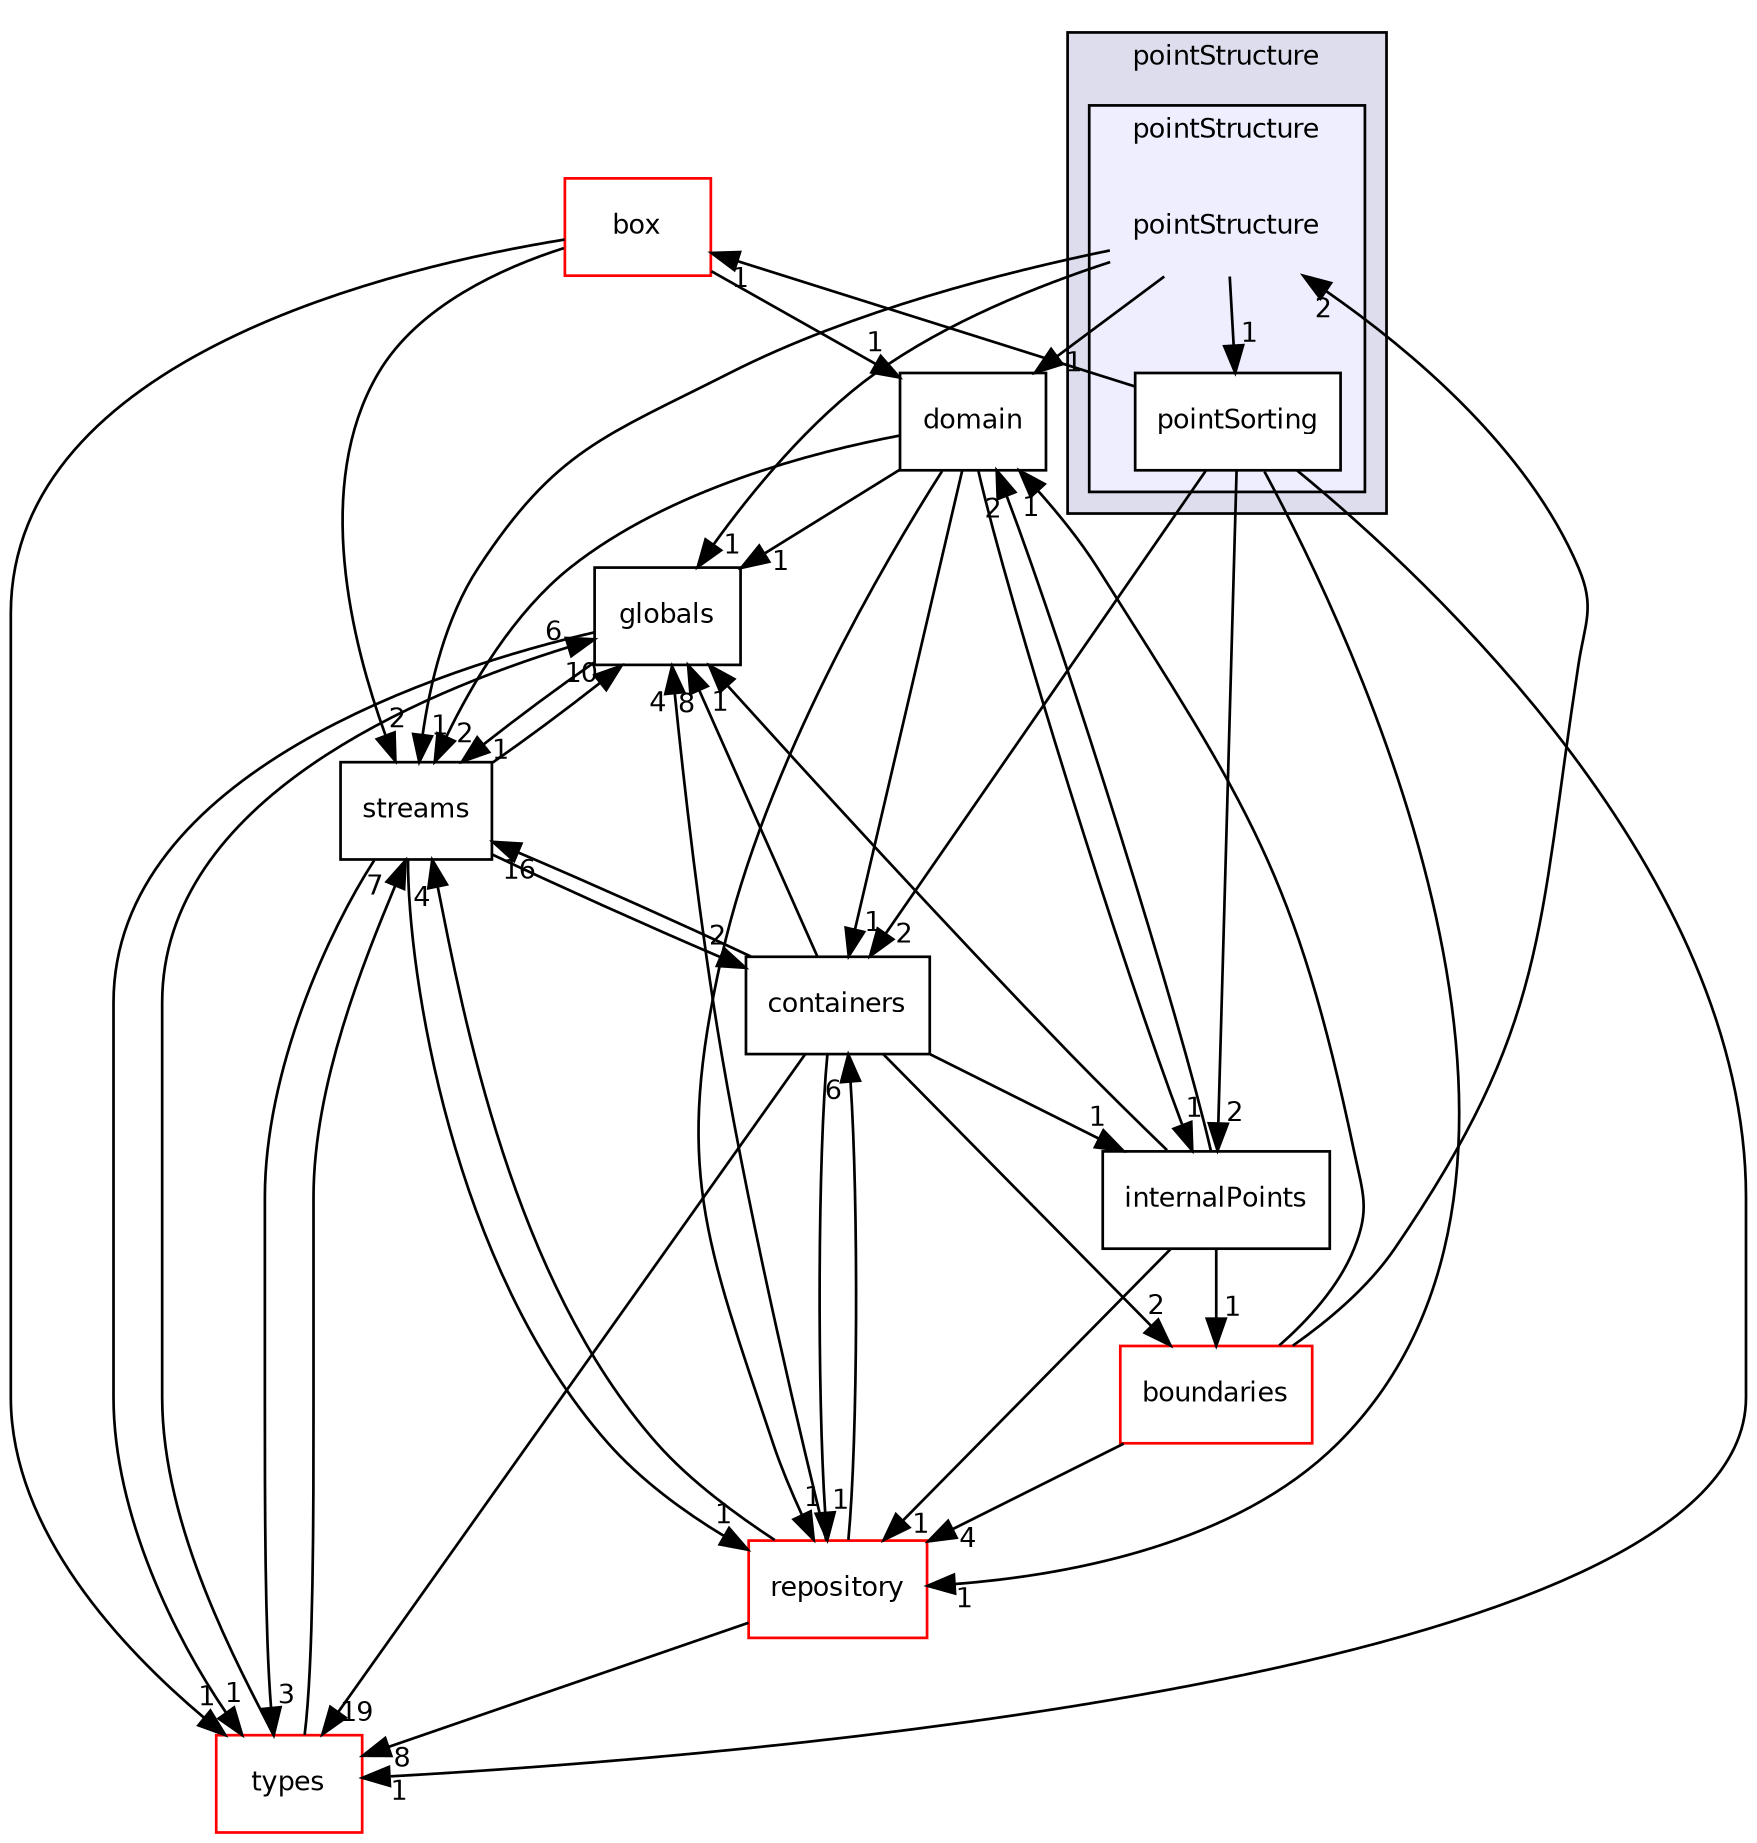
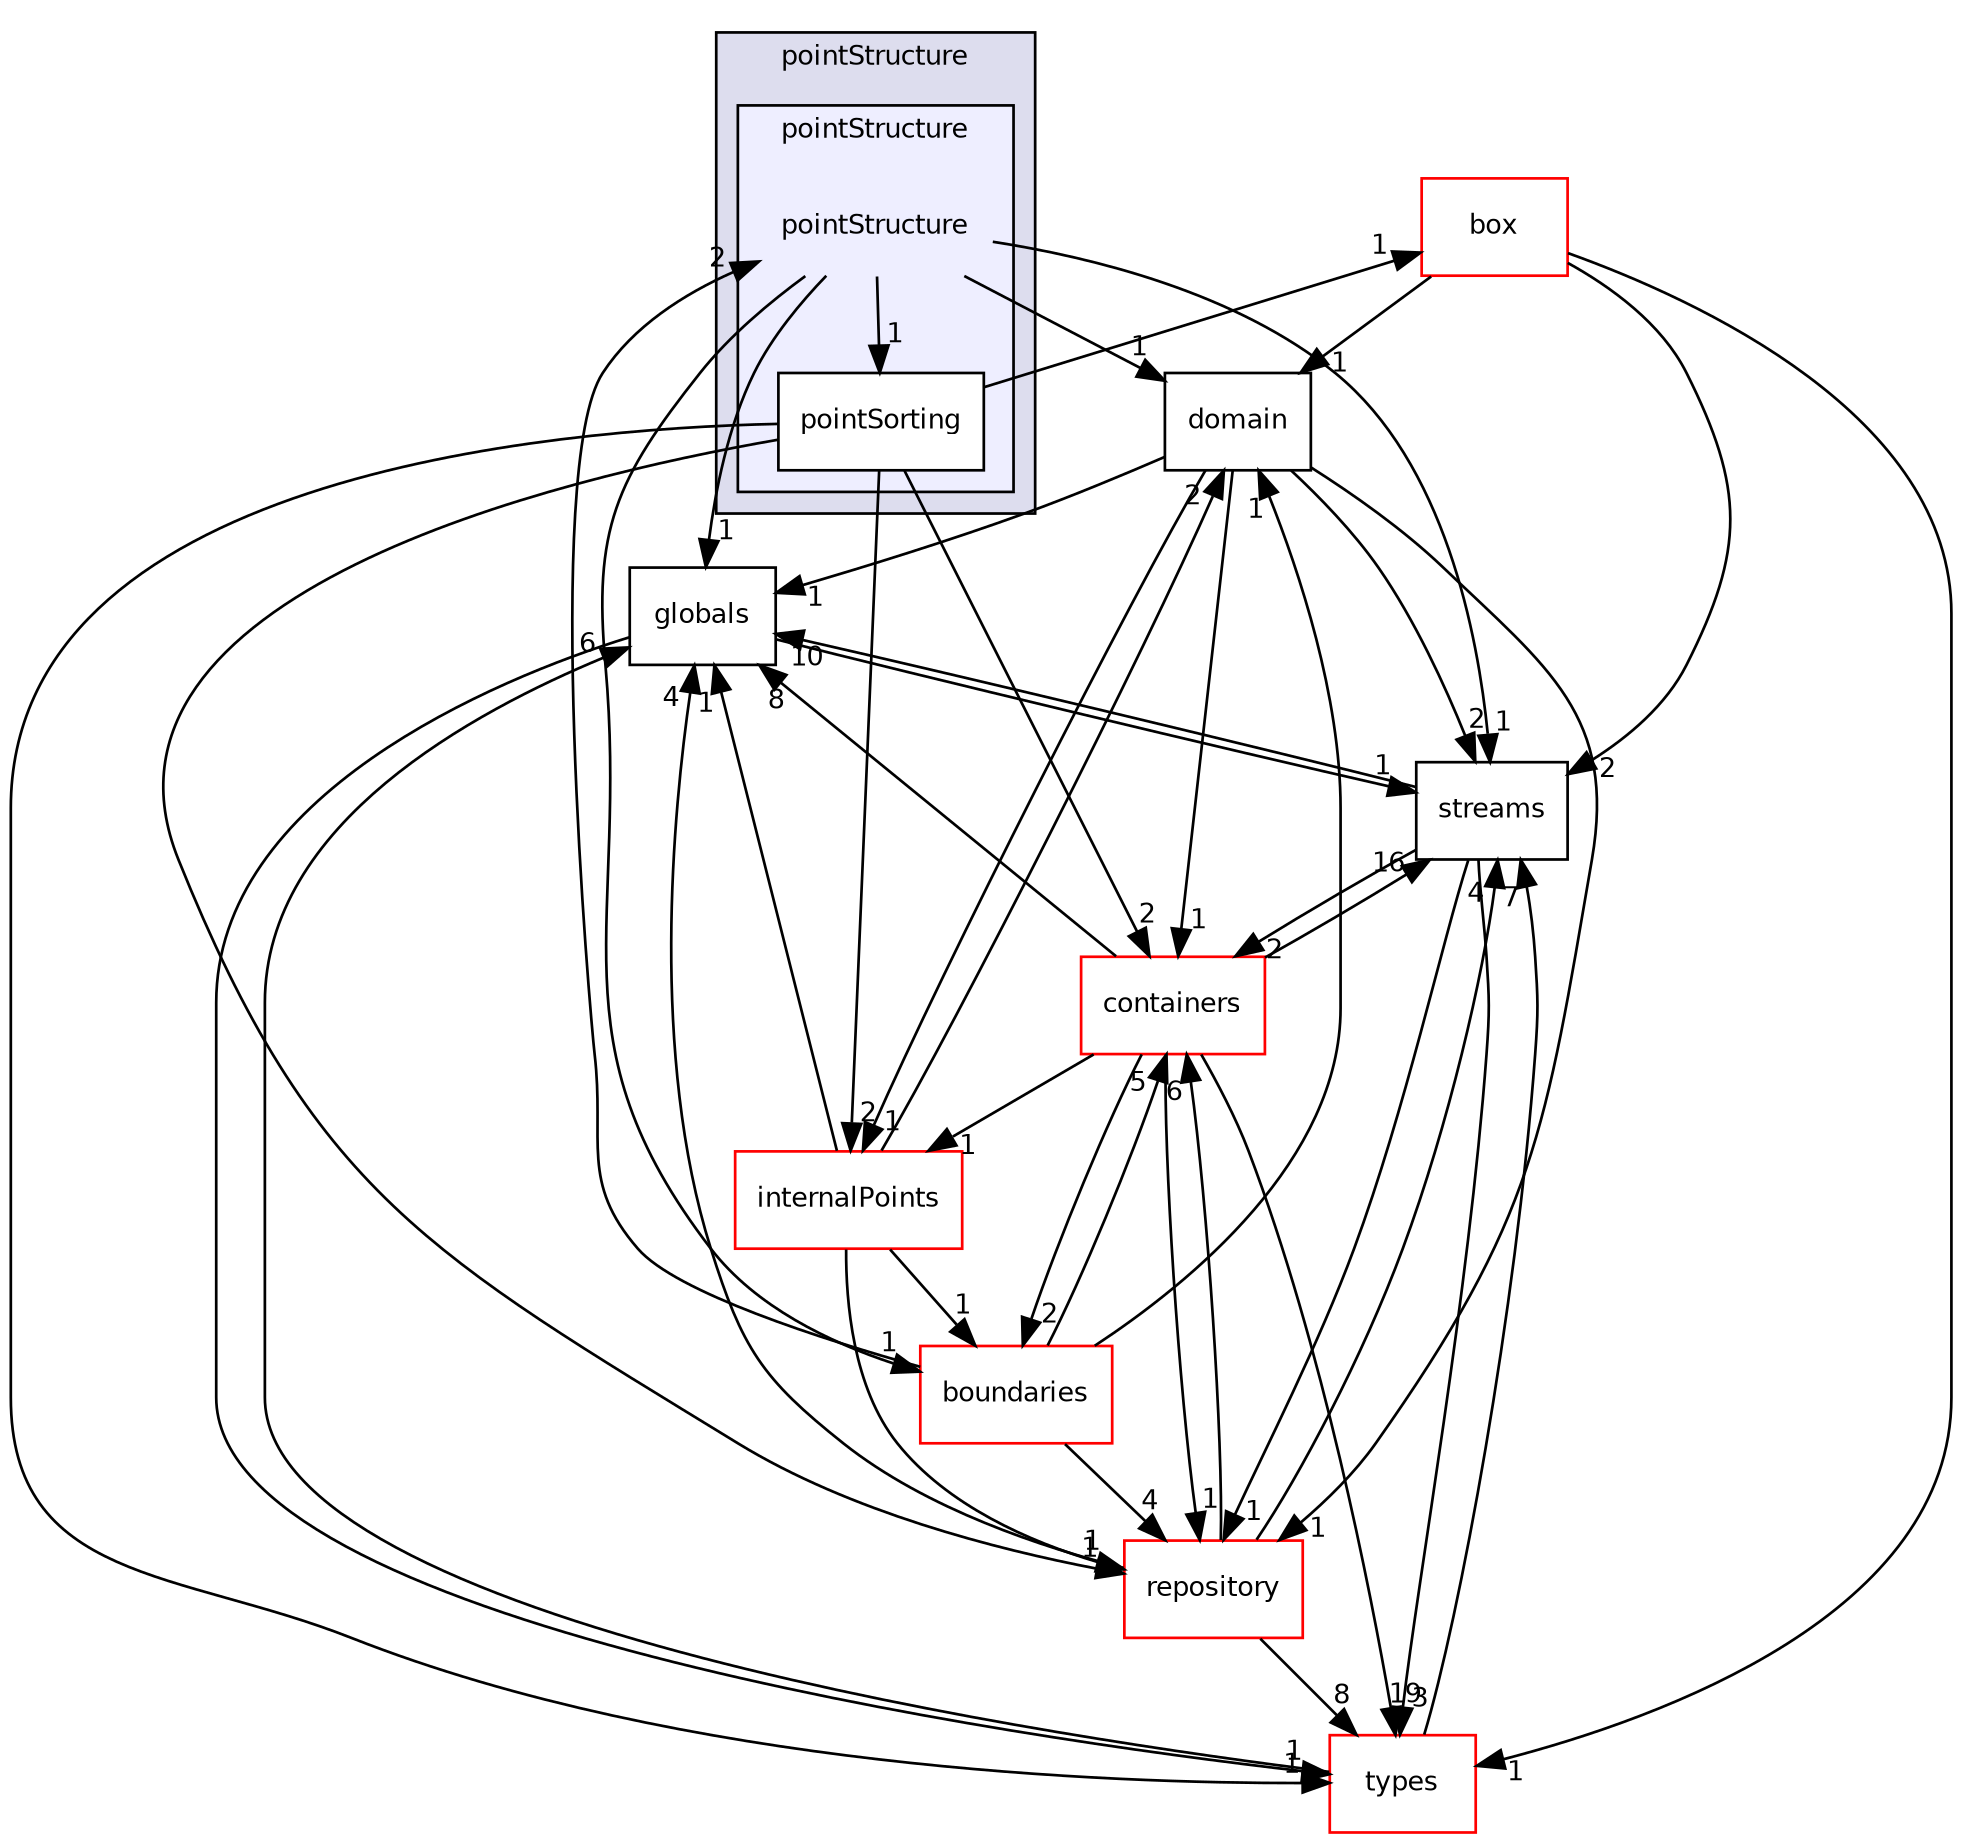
edge "pointStructure" -> "boundaries": added
node "containers": color black -> red
node "internalPoints": color black -> red
edge "boundaries" -> "containers": added
